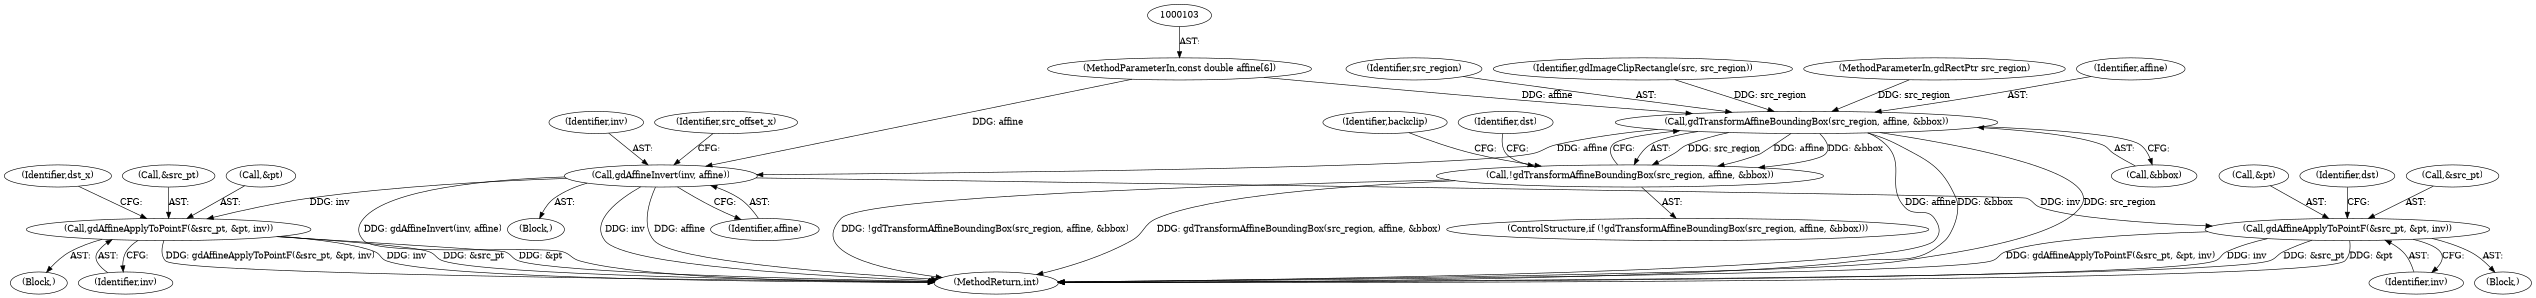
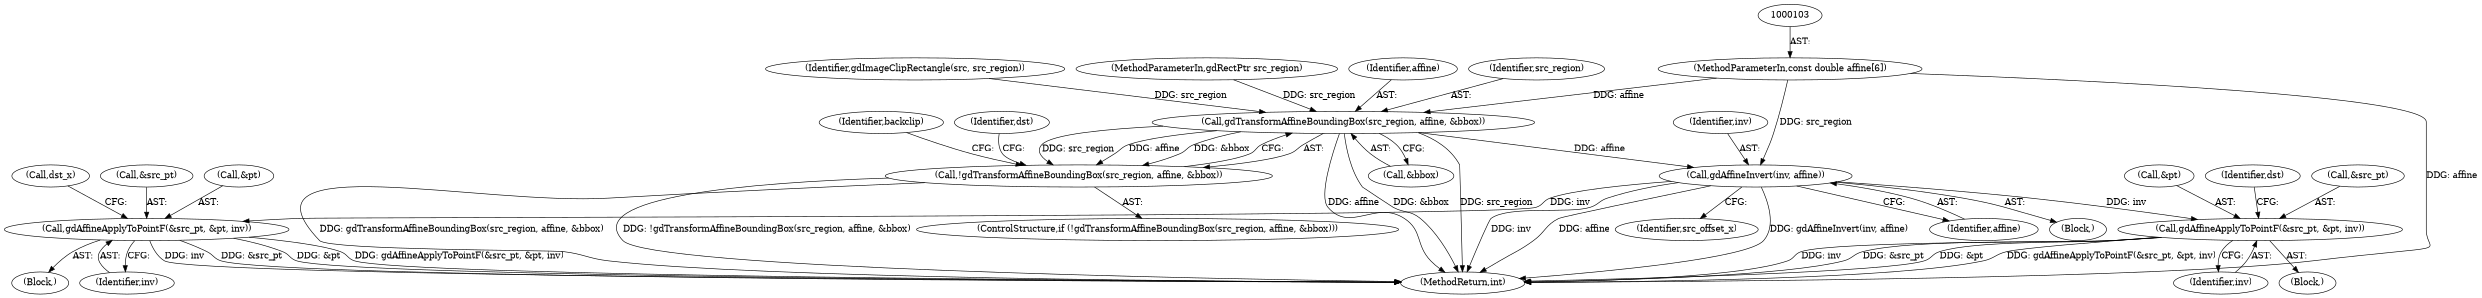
edge "(MethodParameterIn,const double affine[6])" -> "(Call,gdAffineInvert(inv, affine))": label "DDG: affine" -> "DDG: src_region"
edge "(Identifier,src_offset_x)" -> "(Call,gdAffineInvert(inv, affine))": reversed
node "(Identifier,dst_x)": label "(Identifier,dst_x)" -> "(Call,dst_x)"
edge "(MethodParameterIn,const double affine[6])" -> "(MethodReturn,int)": added, label "DDG: affine"
